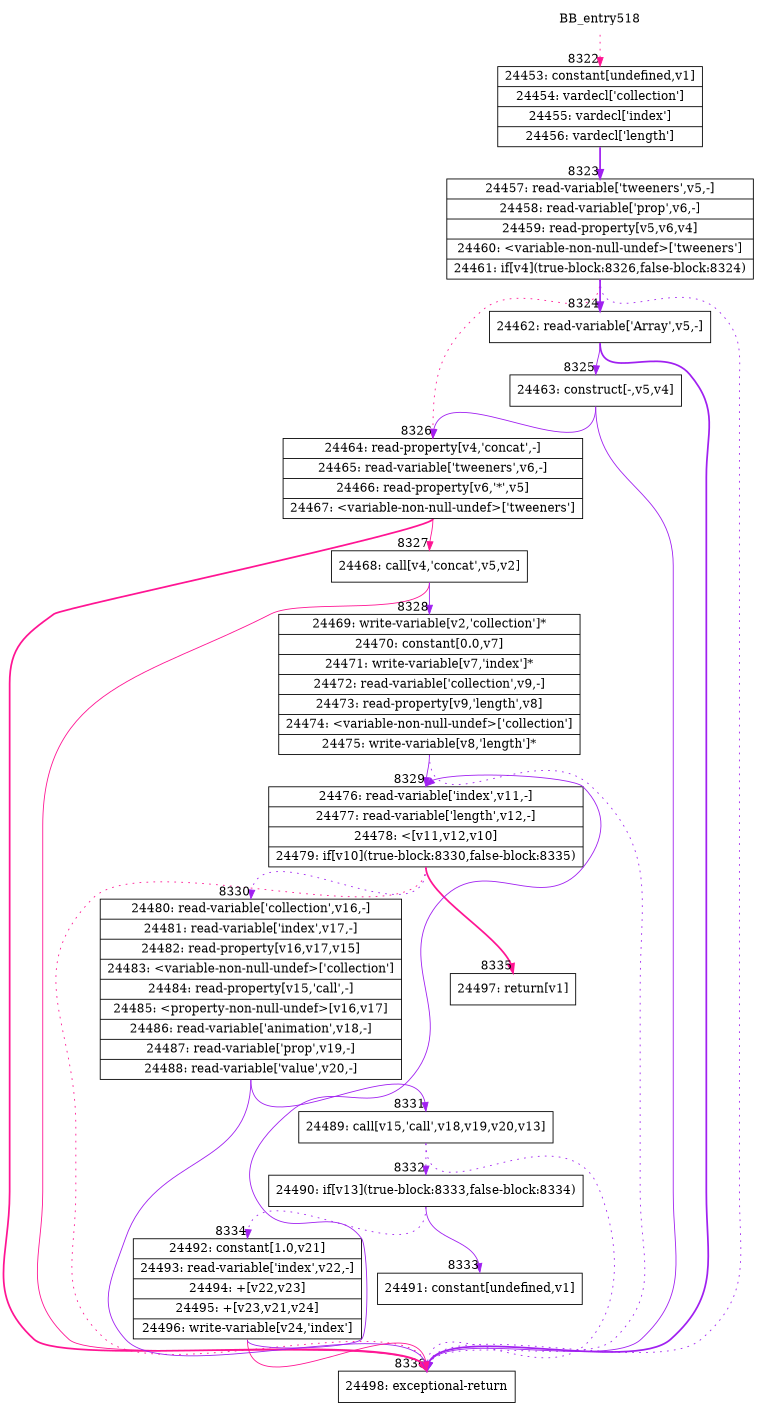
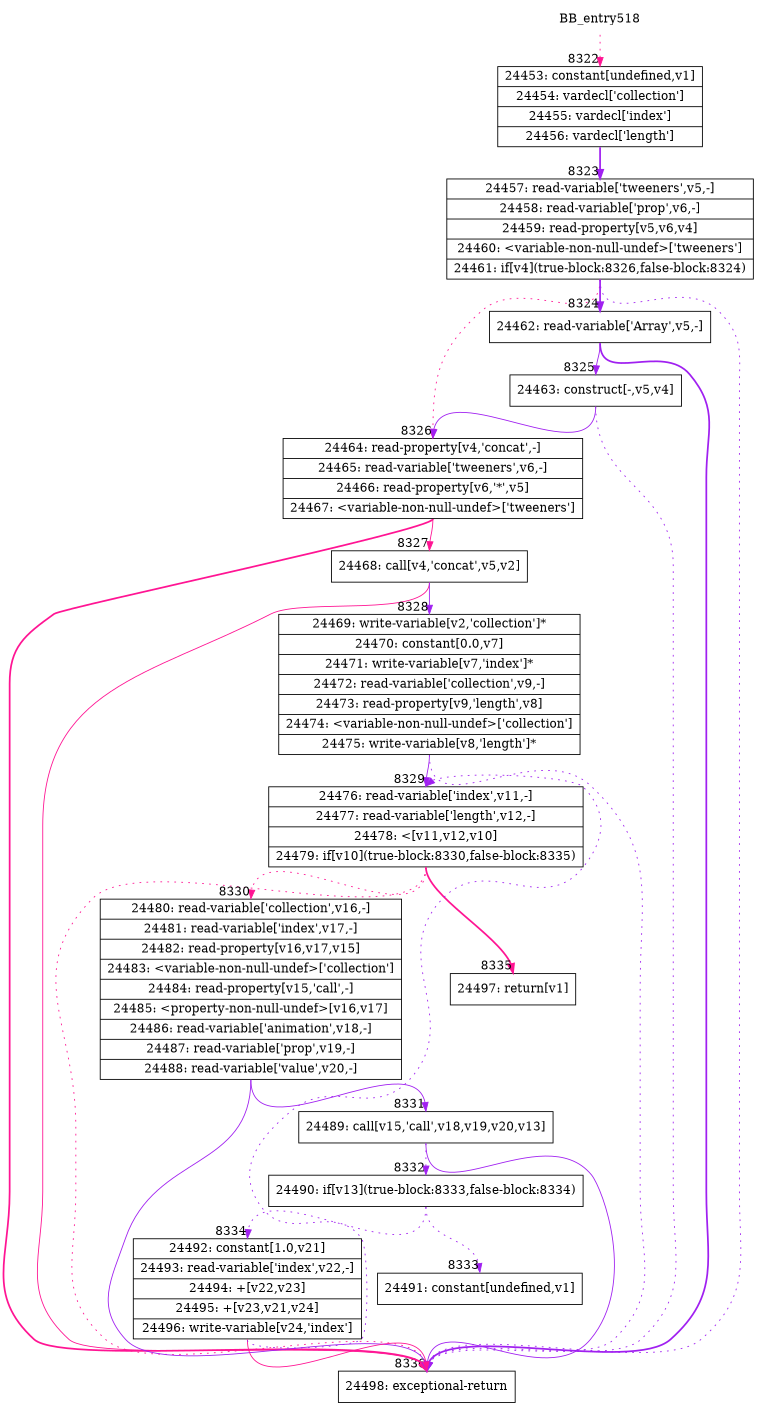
edge "24476: read-variable['index',v11,-]" -> "24480: read-variable['collection',v16,-]": color purple -> deeppink
edge "24463: construct[-,v5,v4]" -> "24498: exceptional-return": style solid -> dotted
edge "24492: constant[1.0,v21]" -> "24476: read-variable['index',v11,-]": style solid -> dotted
edge "24490: if[v13](true-block:8333,false-block:8334)" -> "24491: constant[undefined,v1]": style solid -> dotted
edge "24489: call[v15,'call',v18,v19,v20,v13]" -> "24498: exceptional-return": style dotted -> solid
